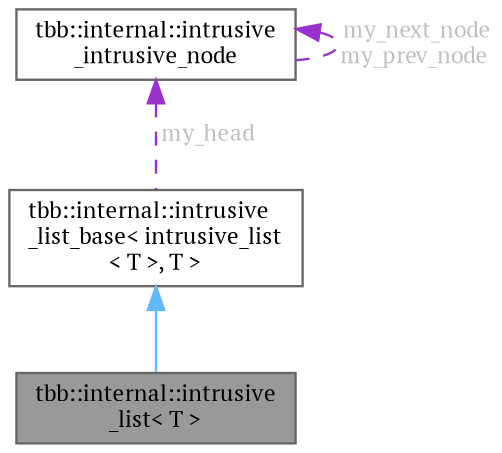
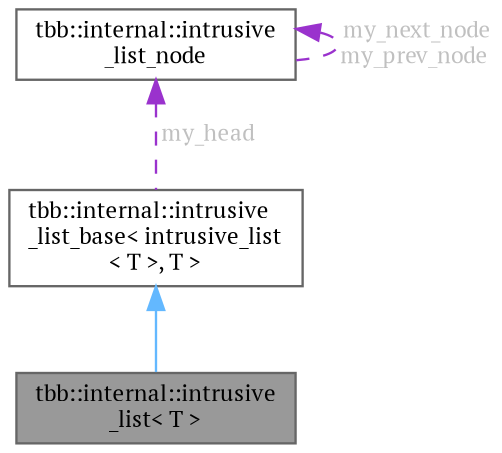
node "tbb::internal::intrusive _intrusive_node": label "tbb::internal::intrusive _intrusive_node" -> "tbb::internal::intrusive _list_node"
